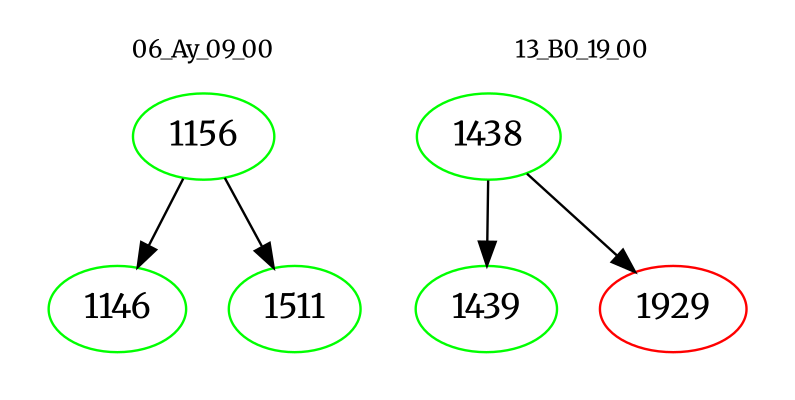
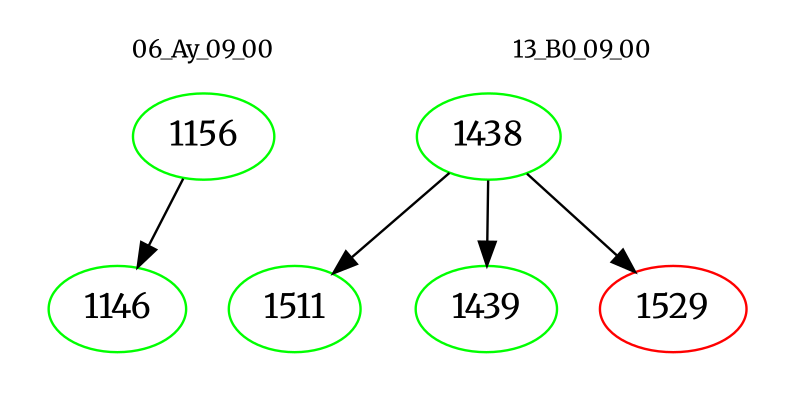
cluster "13_B0_19_00": label "13_B0_19_00" -> "13_B0_09_00"
edge "1156" -> "1511": now "1438" -> "1511"
node "1929": label "1929" -> "1529"
